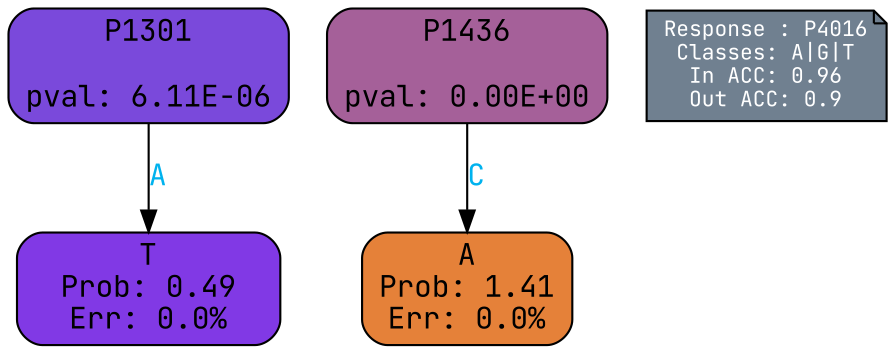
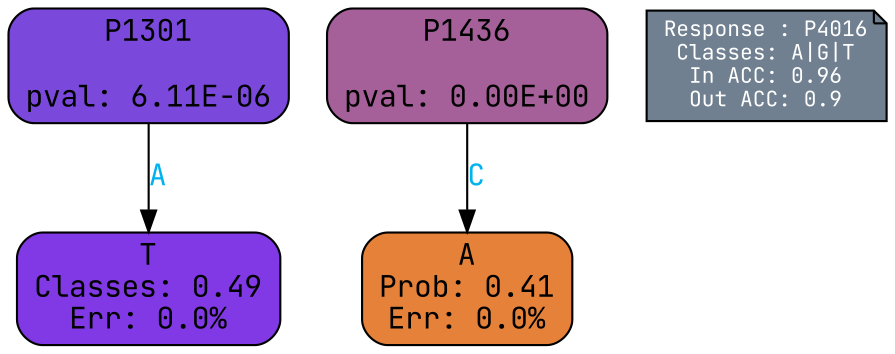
node "T Prob: 0.49 Err: 0.0%": label "T Prob: 0.49 Err: 0.0%" -> "T Classes: 0.49 Err: 0.0%"
node "A Prob: 1.41 Err: 0.0%": label "A Prob: 1.41 Err: 0.0%" -> "A Prob: 0.41 Err: 0.0%"
